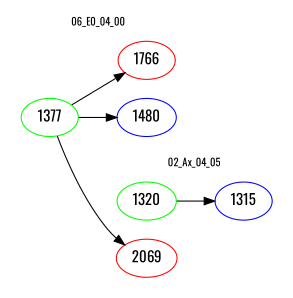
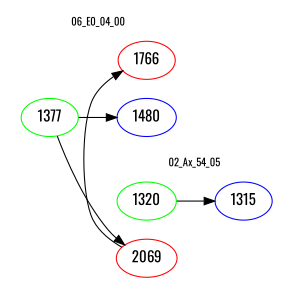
edge "1377" -> "1766": now "2069" -> "1766"
cluster "02_Ax_04_05": label "02_Ax_04_05" -> "02_Ax_54_05"
